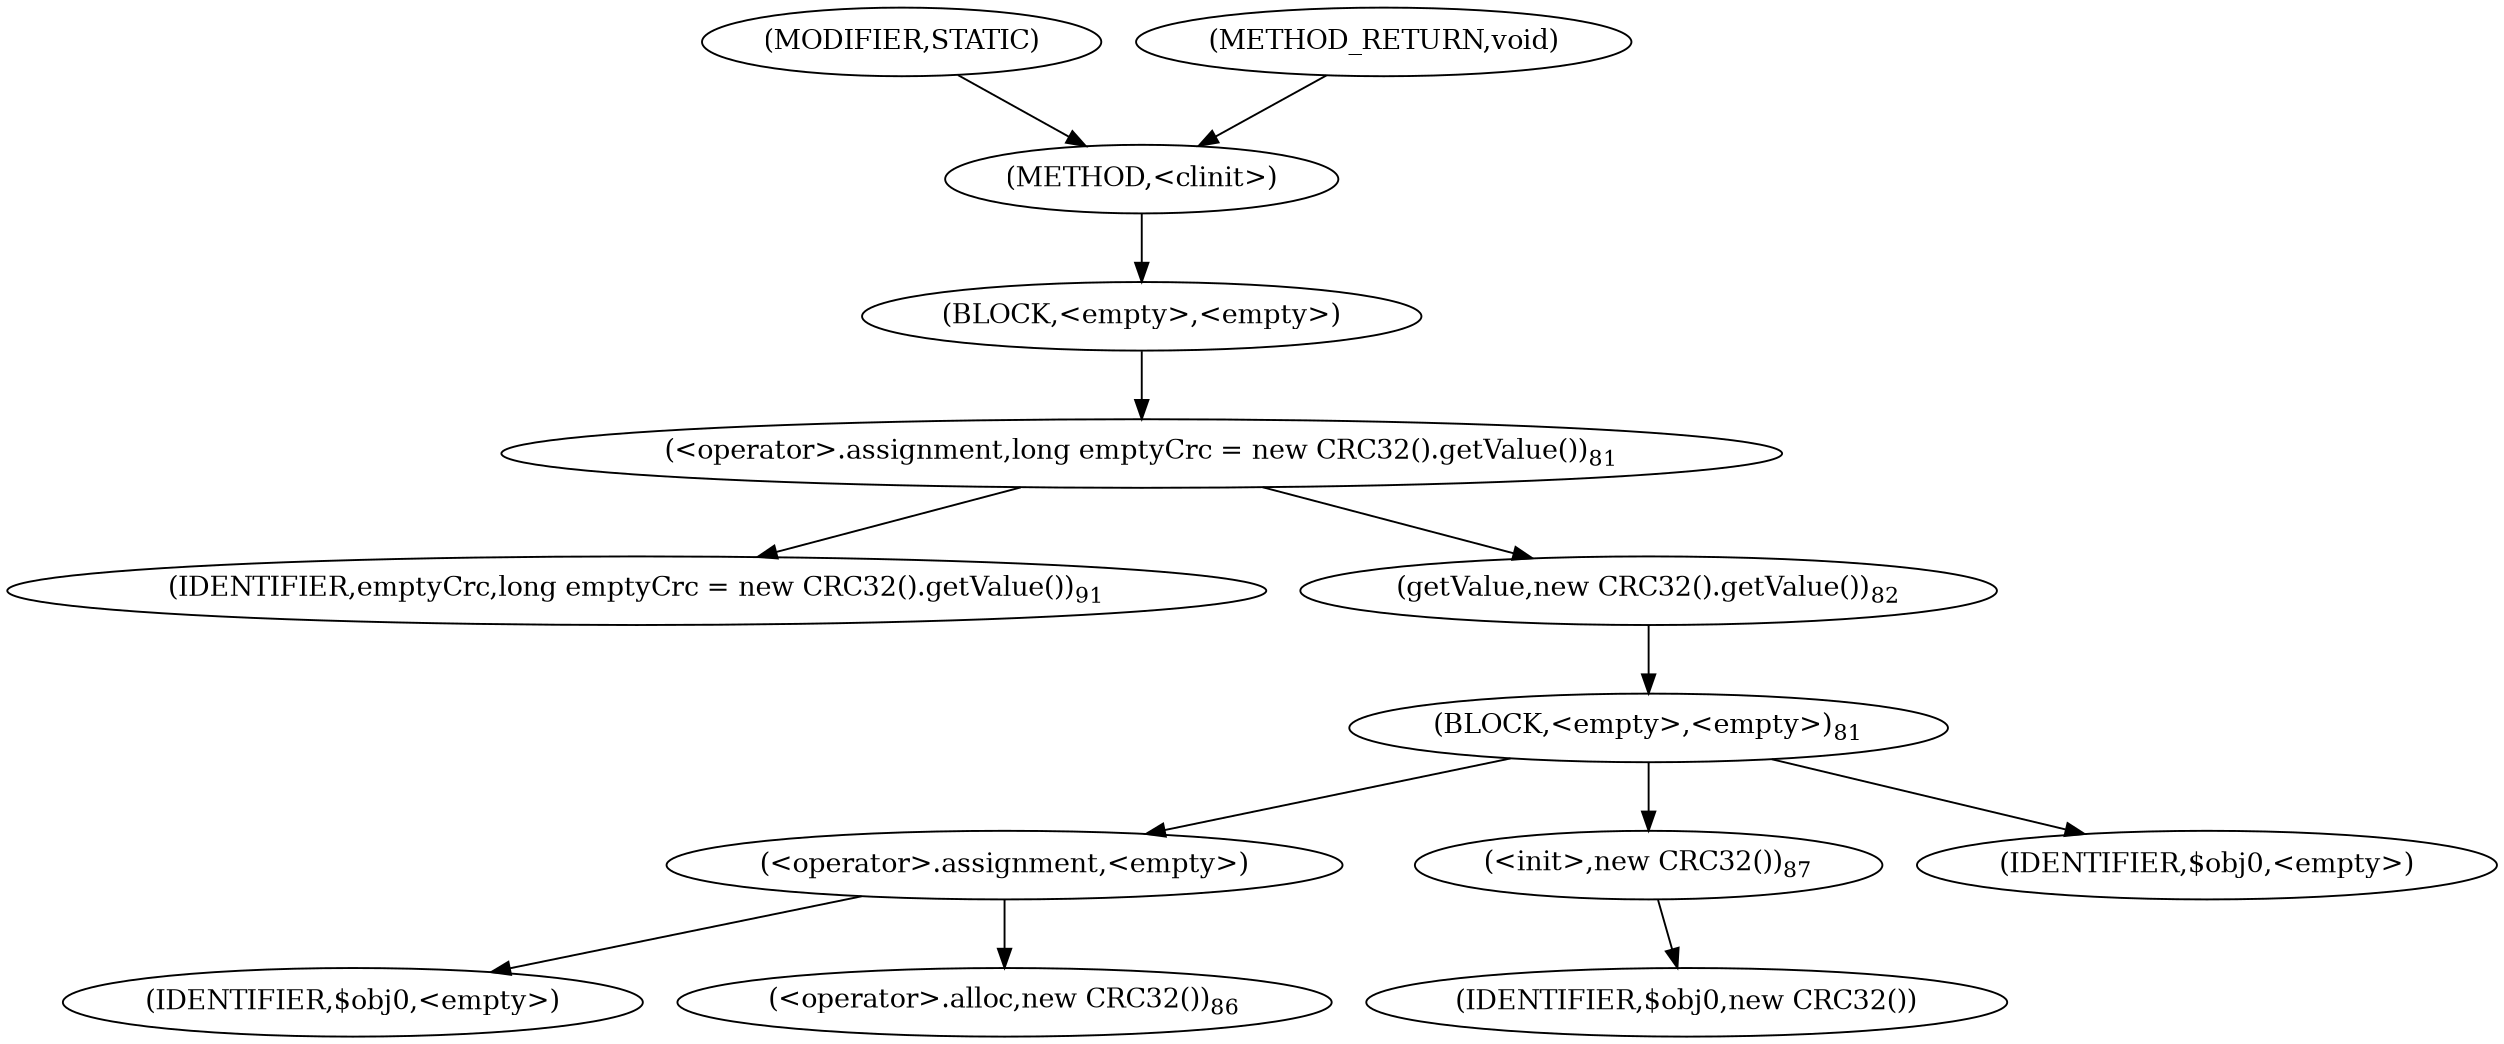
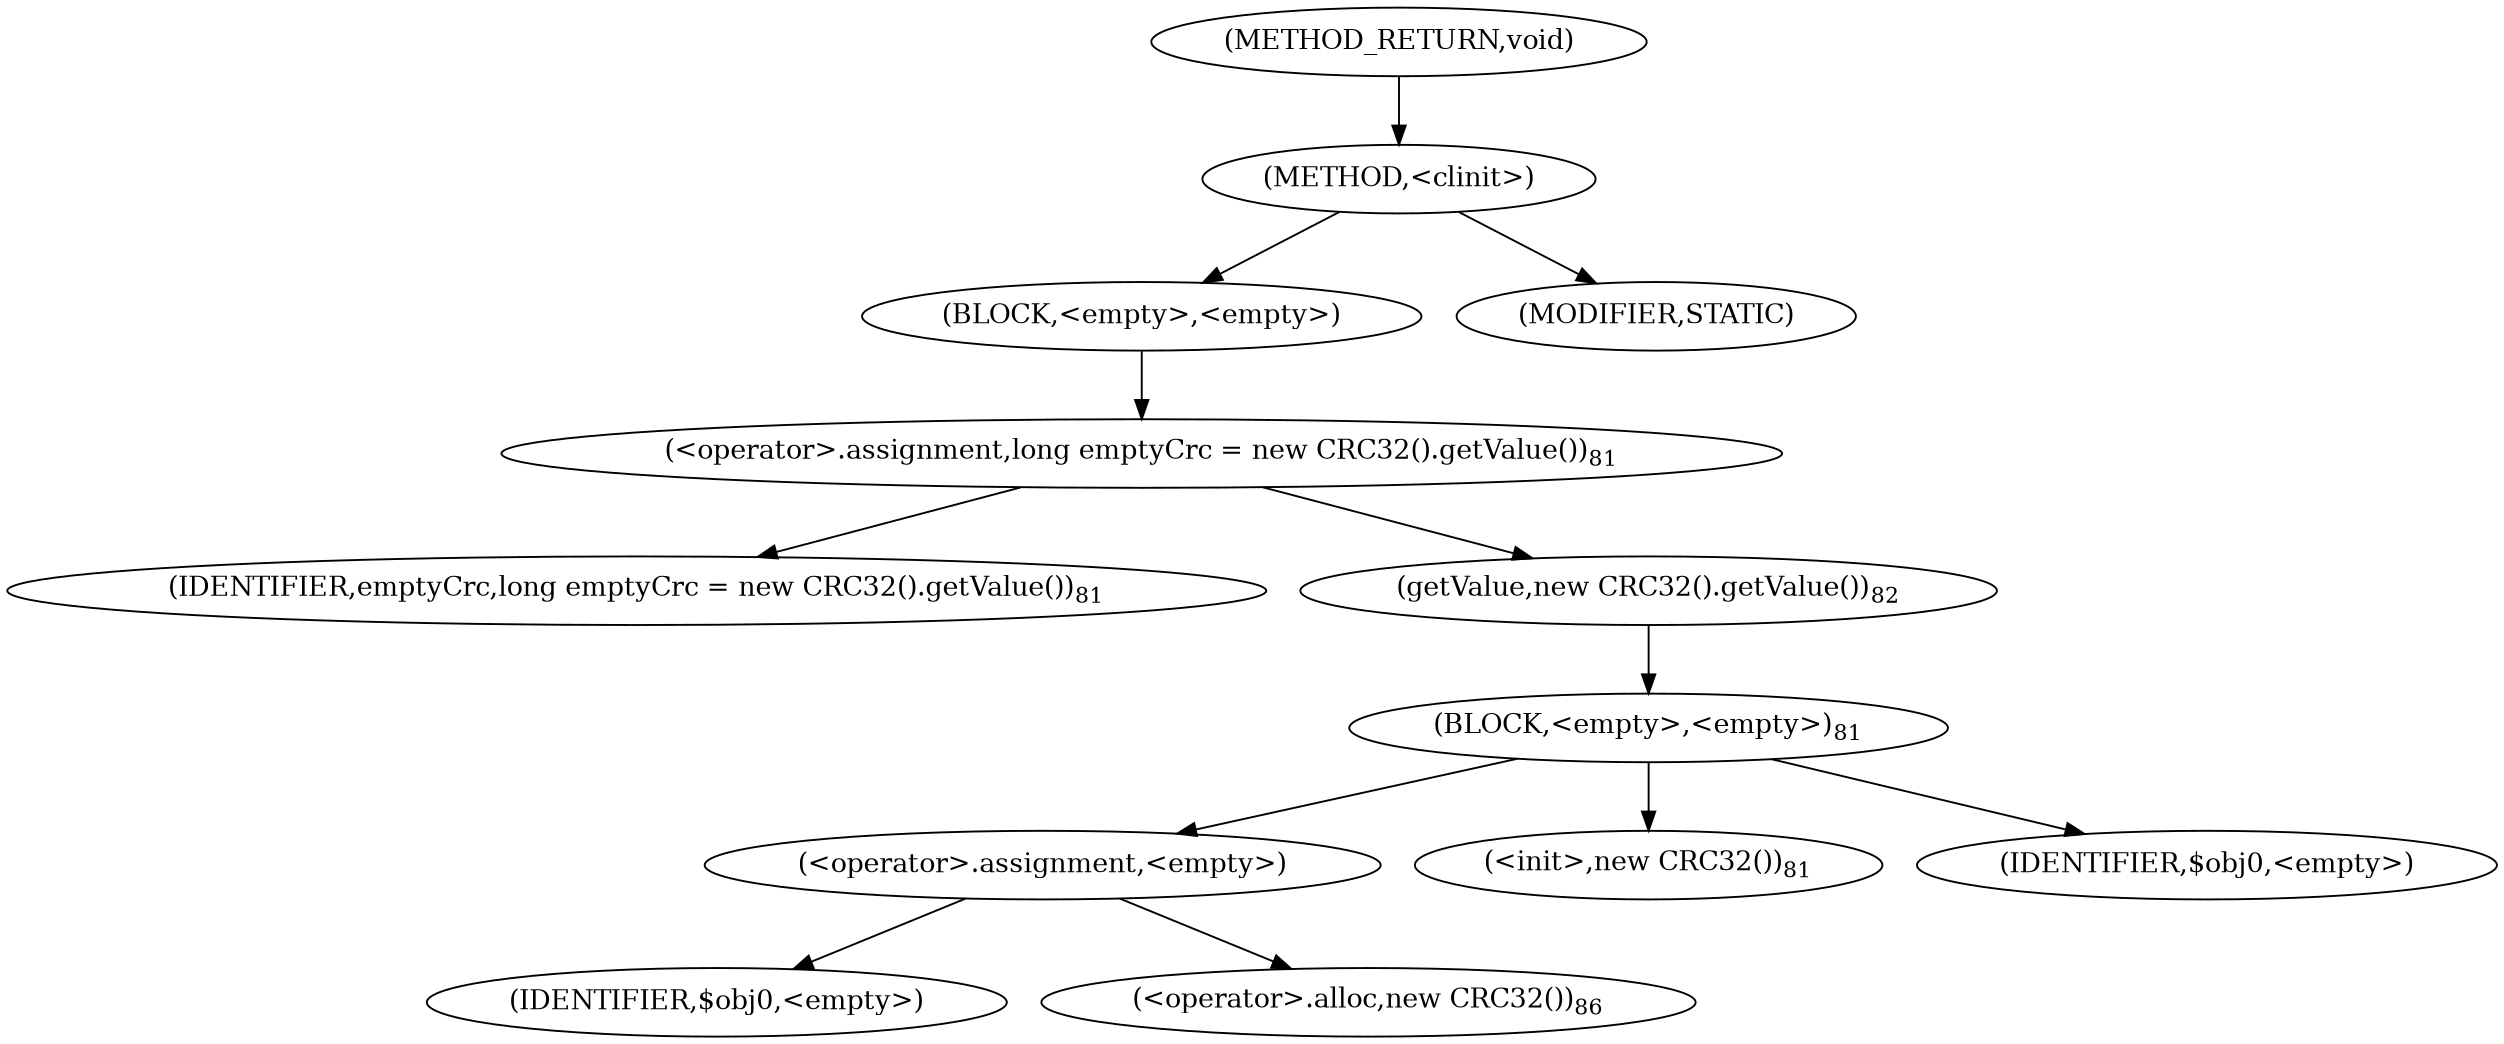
edge "(MODIFIER,STATIC)" -> "(METHOD,<clinit>)": reversed
node "(IDENTIFIER,emptyCrc,long emptyCrc = new CRC32().getValue())": text "91" -> "81"
node "(<init>,new CRC32())": text "87" -> "81"
node "(IDENTIFIER,$obj0,new CRC32())": removed
